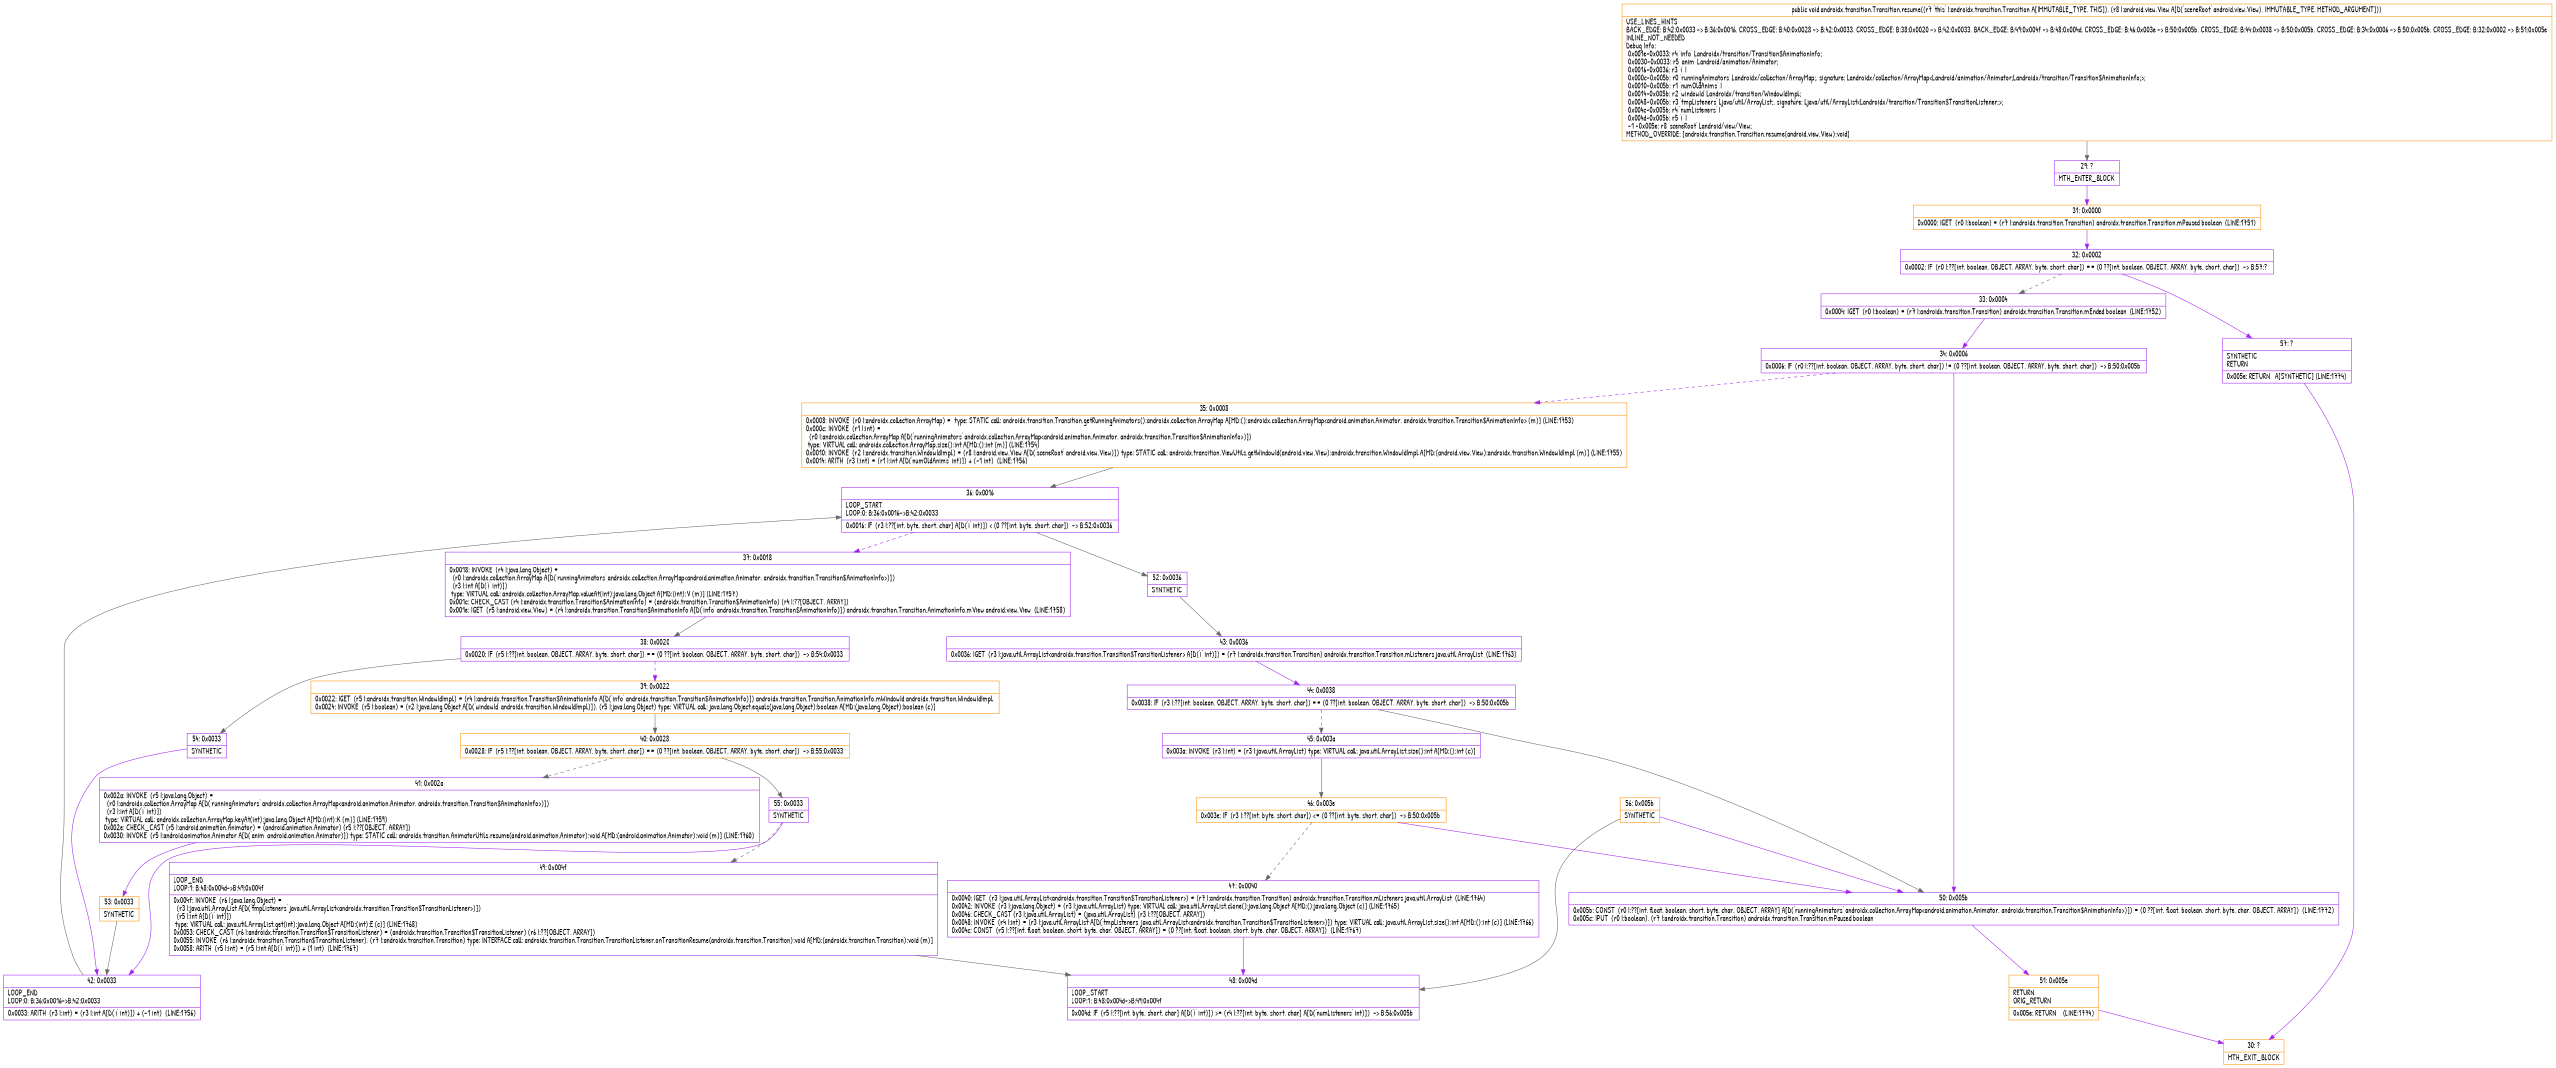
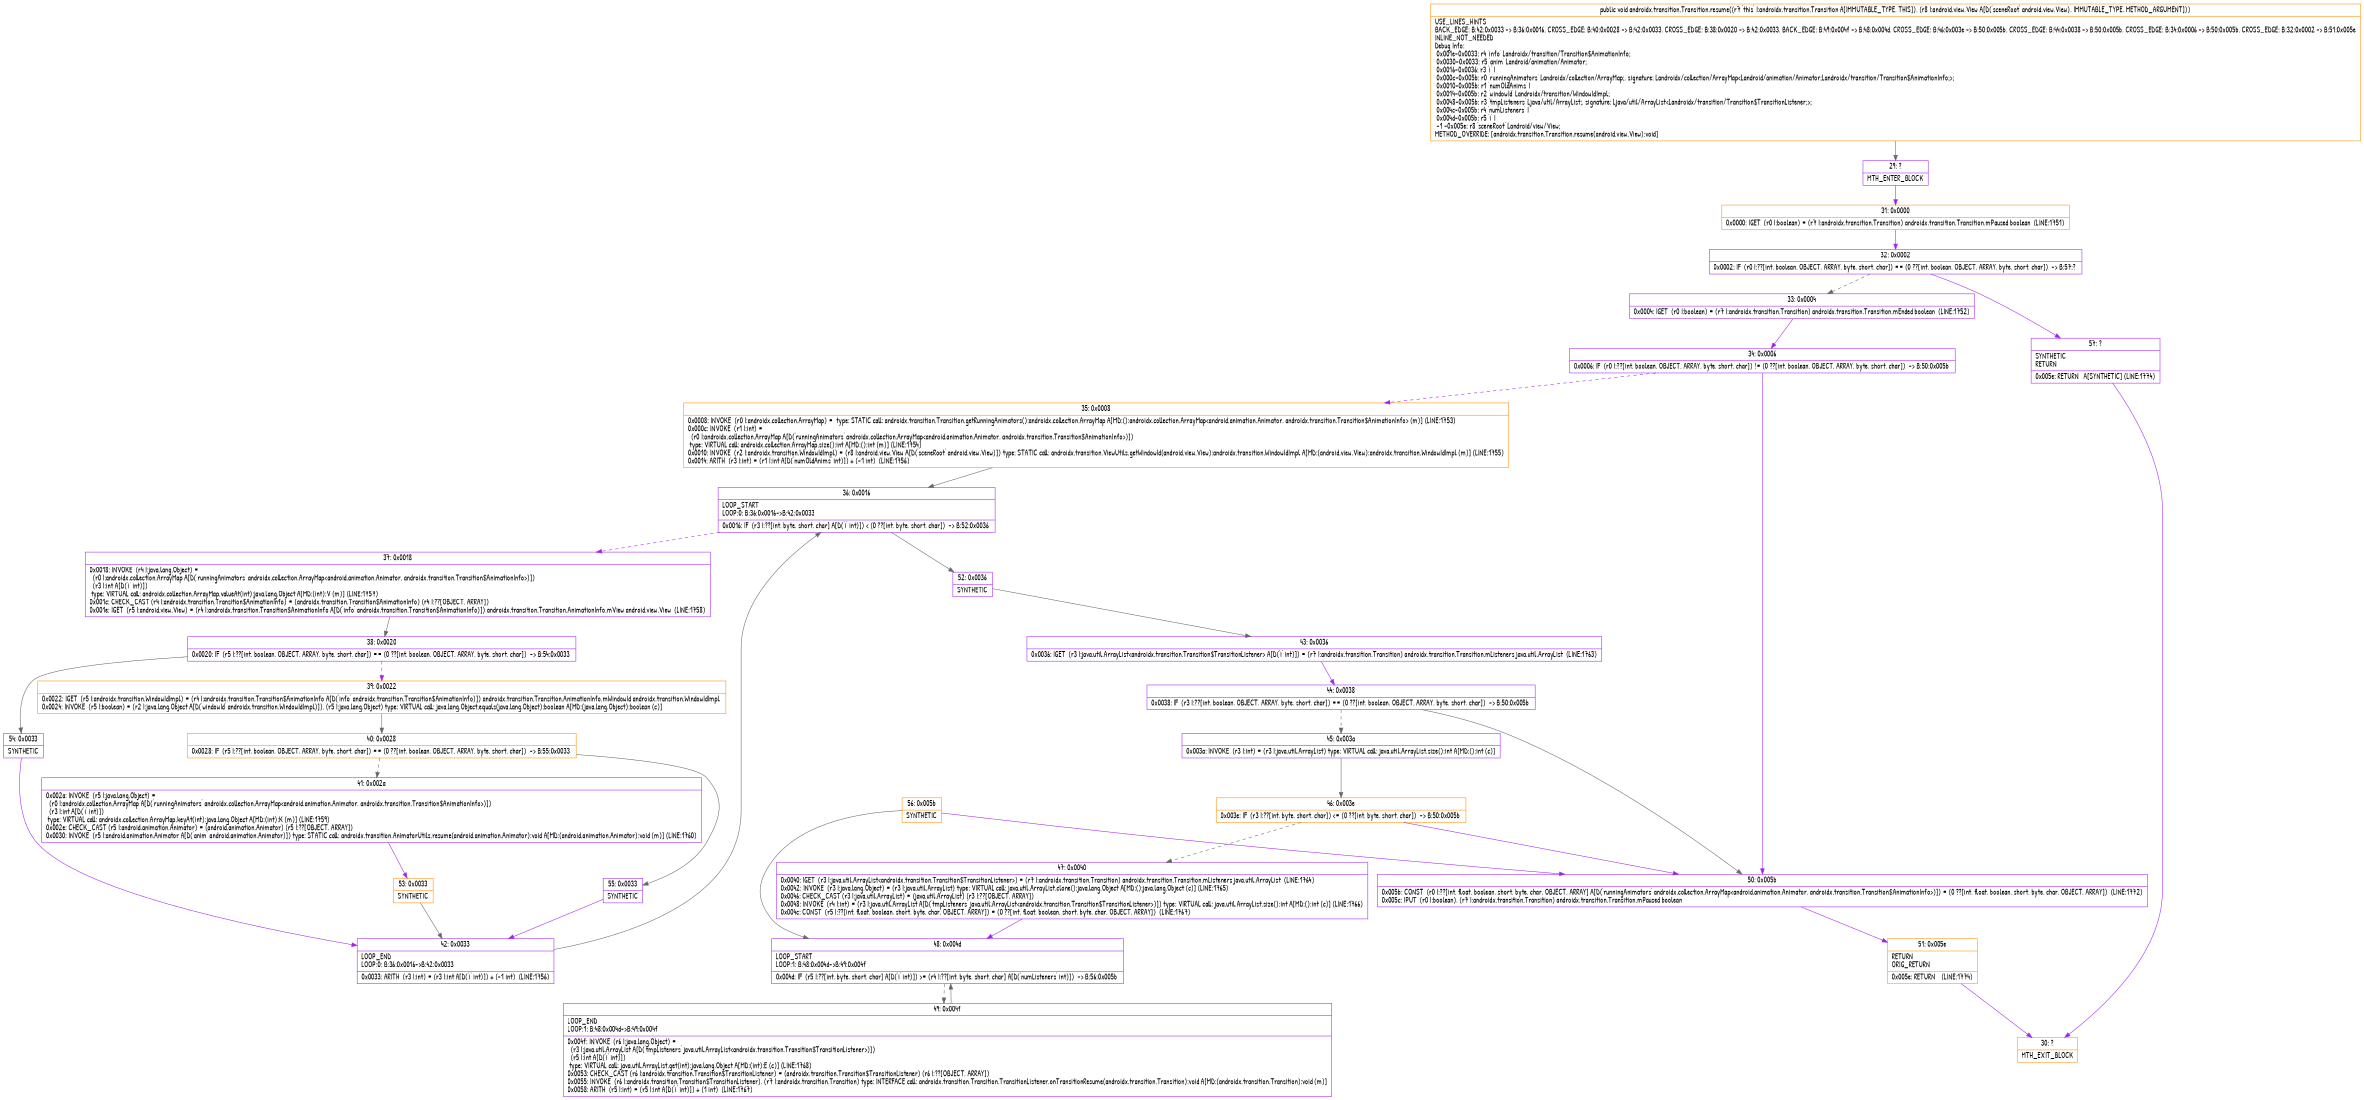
edge "55: 0x0033" -> "49: 0x004f": now "48: 0x004d" -> "49: 0x004f"
